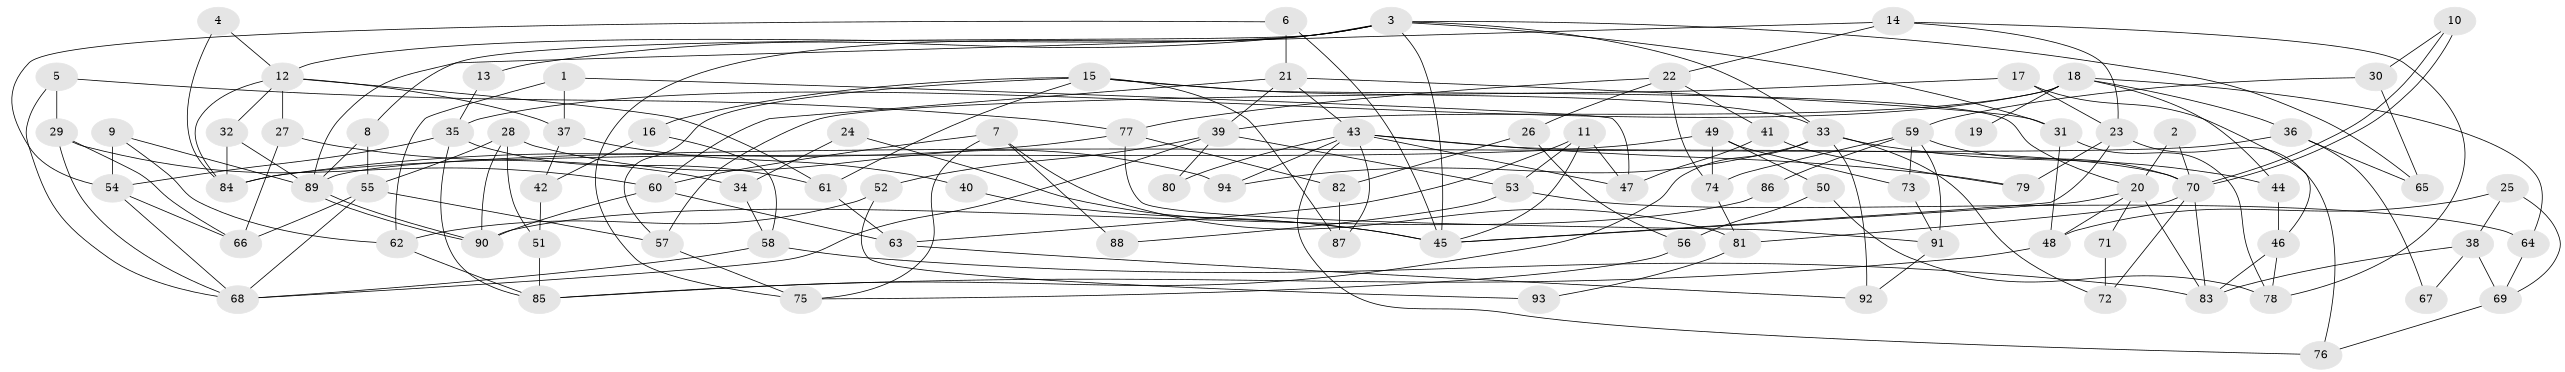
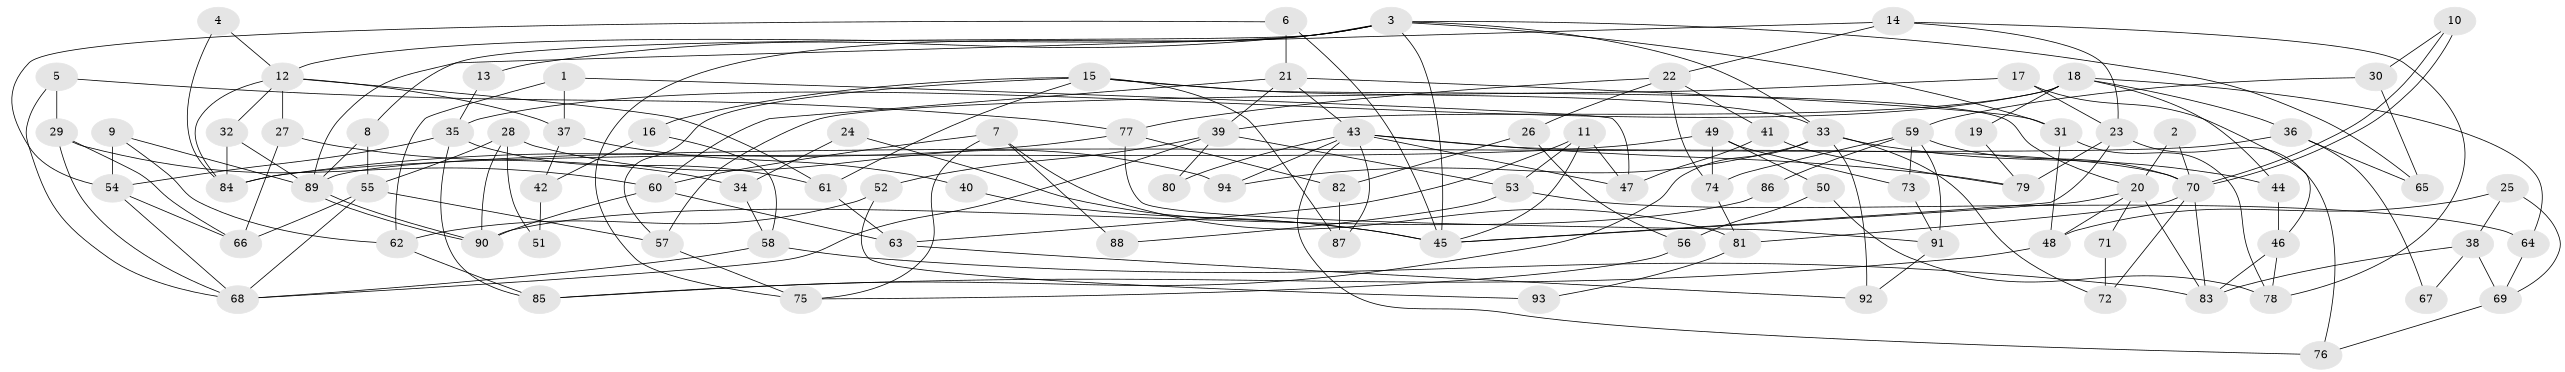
edge "19" -- "79": added
edge "51" -- "85": removed
